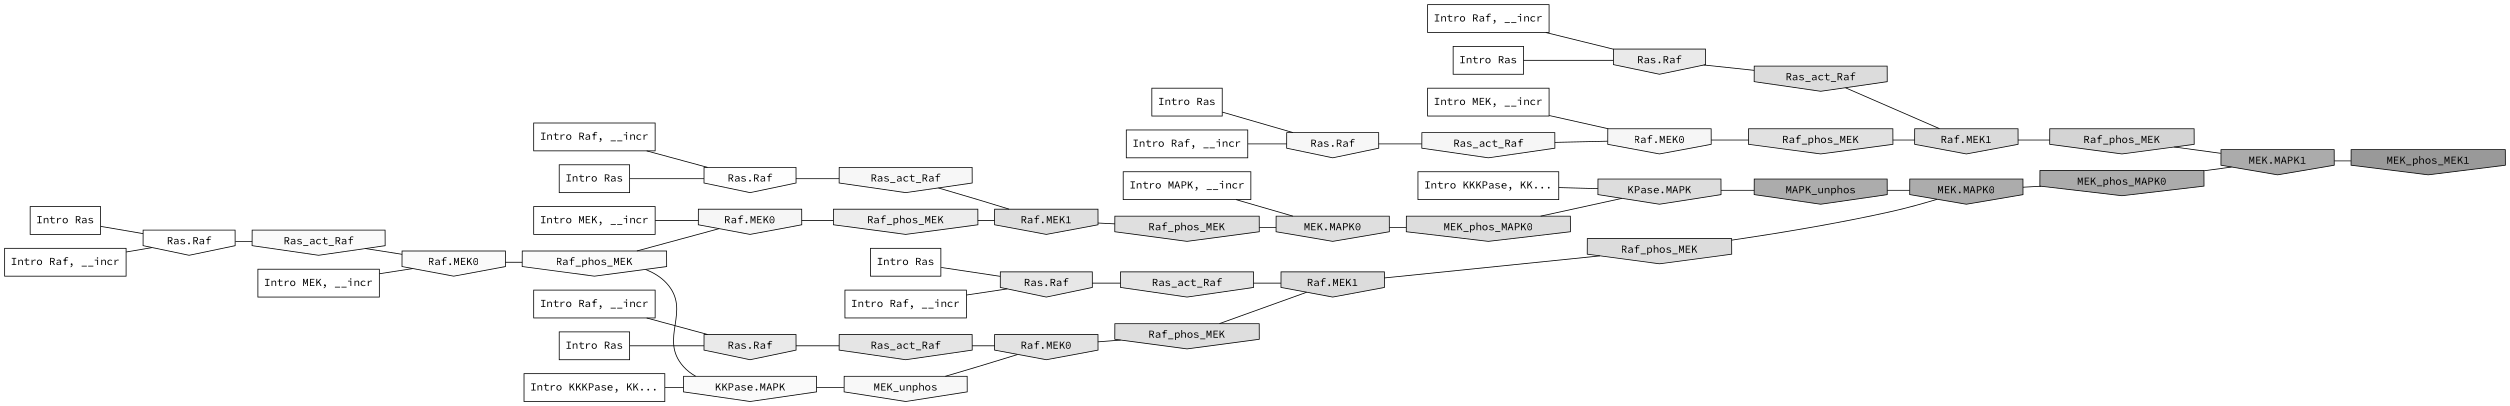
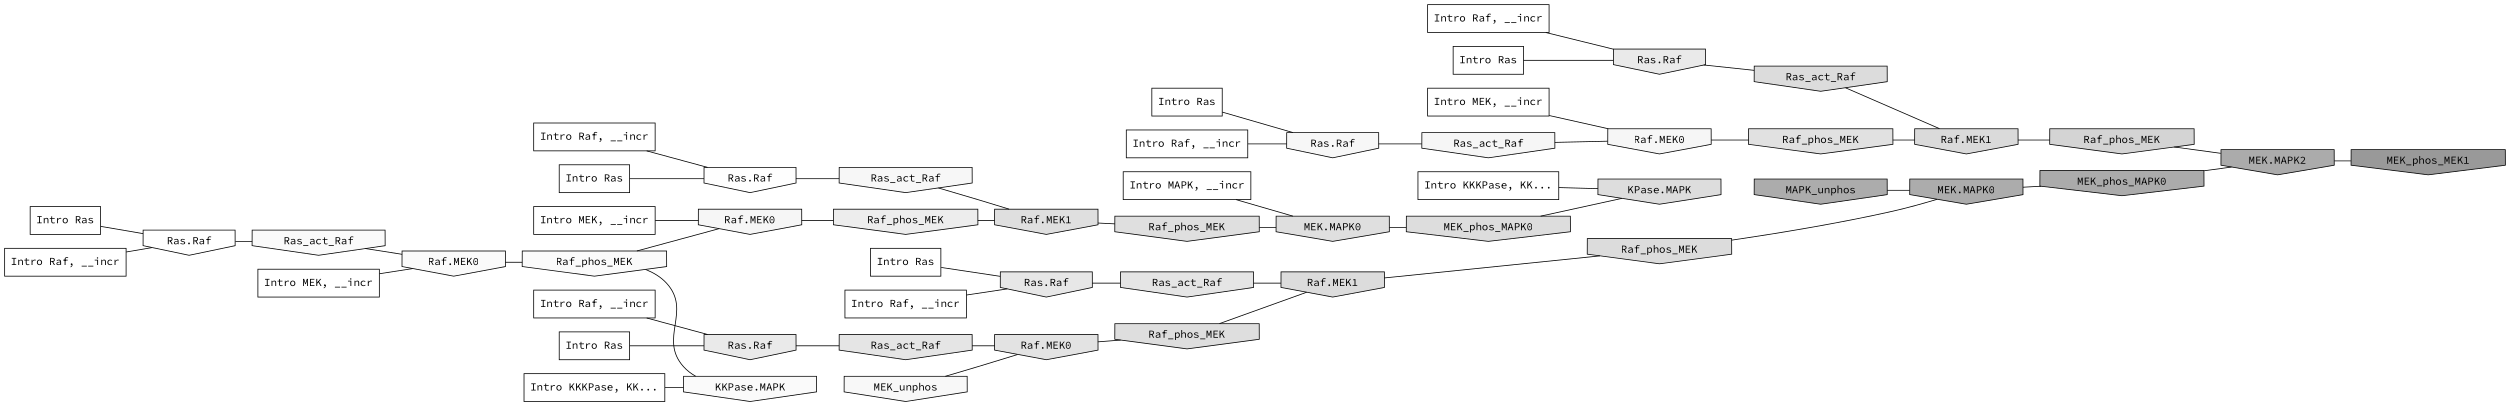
node "MEK.MAPK1": label "MEK.MAPK1" -> "MEK.MAPK2"
edge "KPase.MAPK" -- "MAPK_unphos": removed
edge "KKPase.MAPK" -- "MEK_unphos": removed
